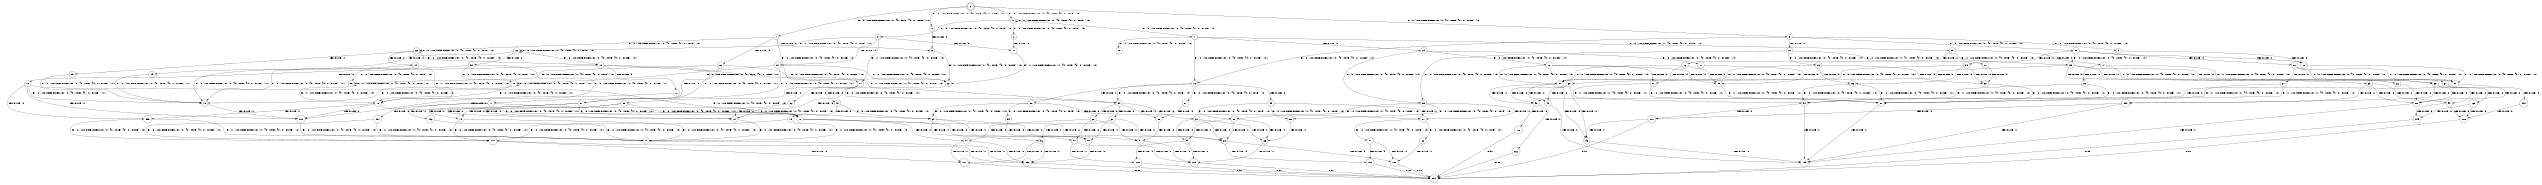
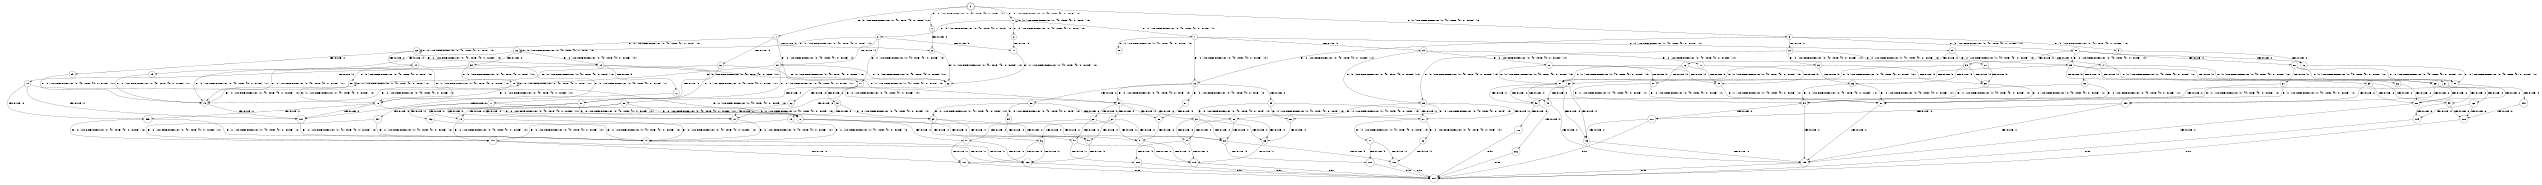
edge "78" -> "72": now "35" -> "72"
edge "109" -> "120": added, label "exit"
